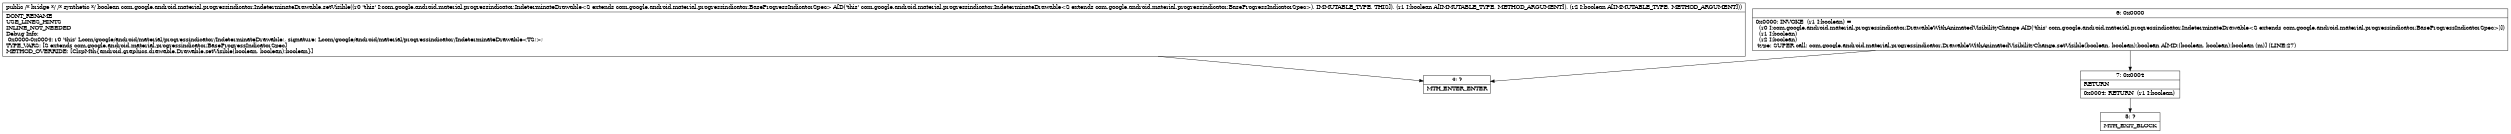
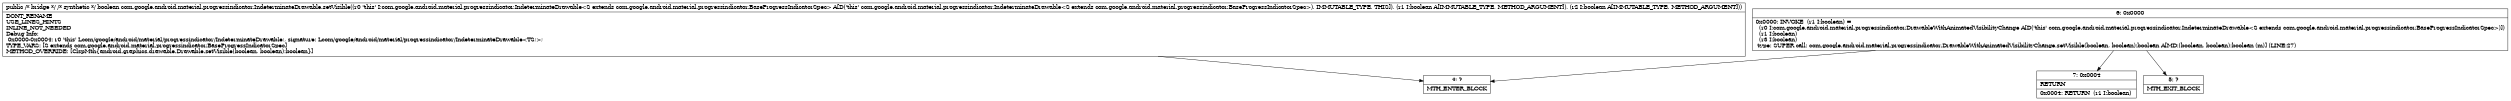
node "6: 0x0000": text "(r2 I:boolean)" -> "(r3 I:boolean)"
node "4: ?": text "MTH_ENTER_ENTER" -> "MTH_ENTER_BLOCK"
edge "7: 0x0004" -> "5: ?": now "6: 0x0000" -> "5: ?"
